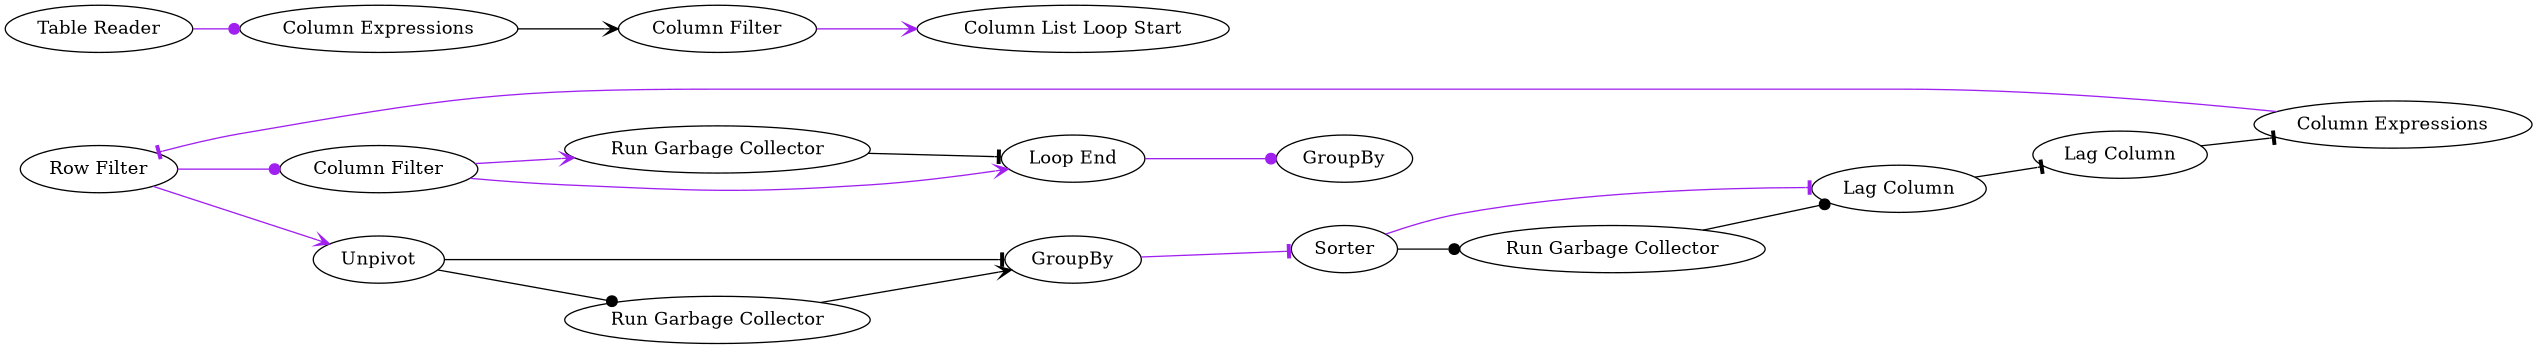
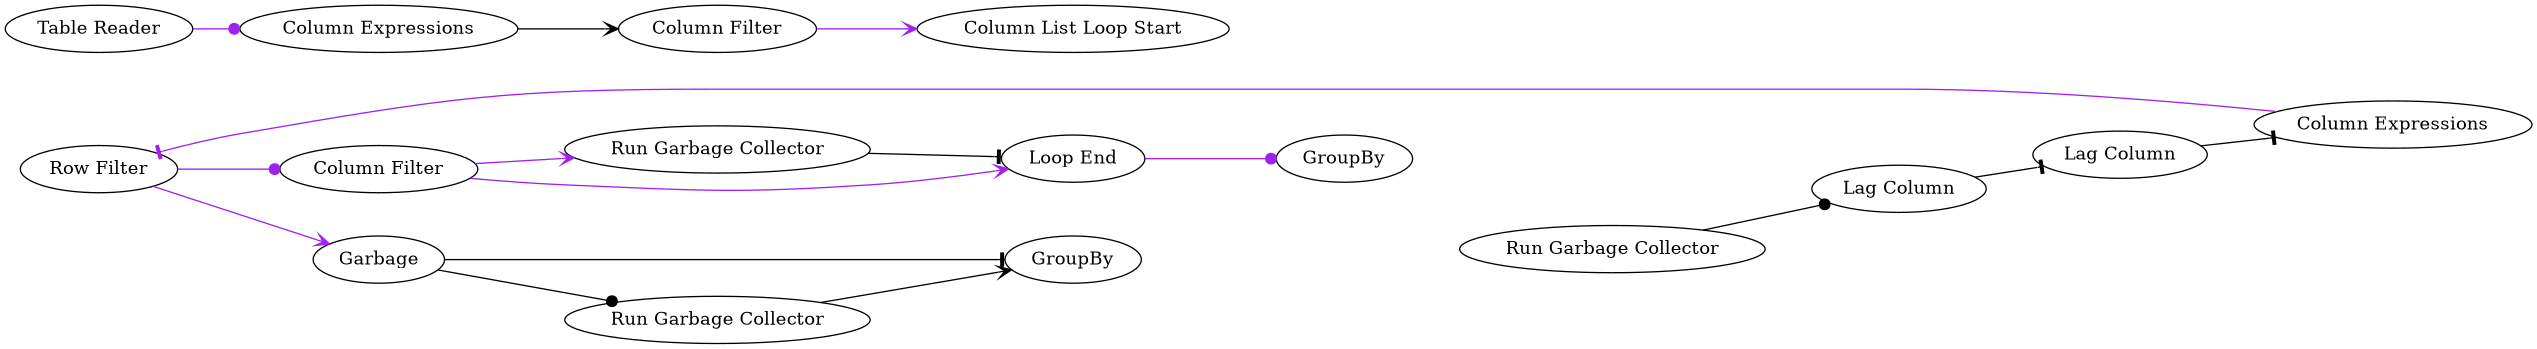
node "Sorter": removed
node "Unpivot": label "Unpivot" -> "Garbage"
